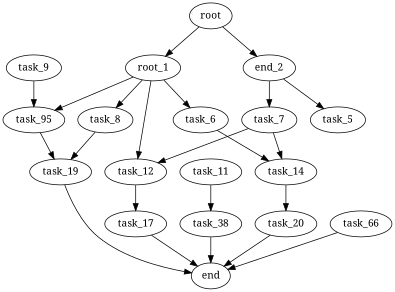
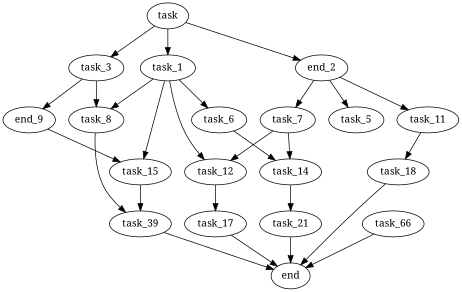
node "root": label "root" -> "task"
node "task_9": label "task_9" -> "end_9"
node "task_3": added
node "root_1": label "root_1" -> "task_1"
edge "end_2" -> "task_11": added
node "task_95": label "task_95" -> "task_15"
node "task_19": label "task_19" -> "task_39"
node "task_38": label "task_38" -> "task_18"
node "task_20": label "task_20" -> "task_21"
